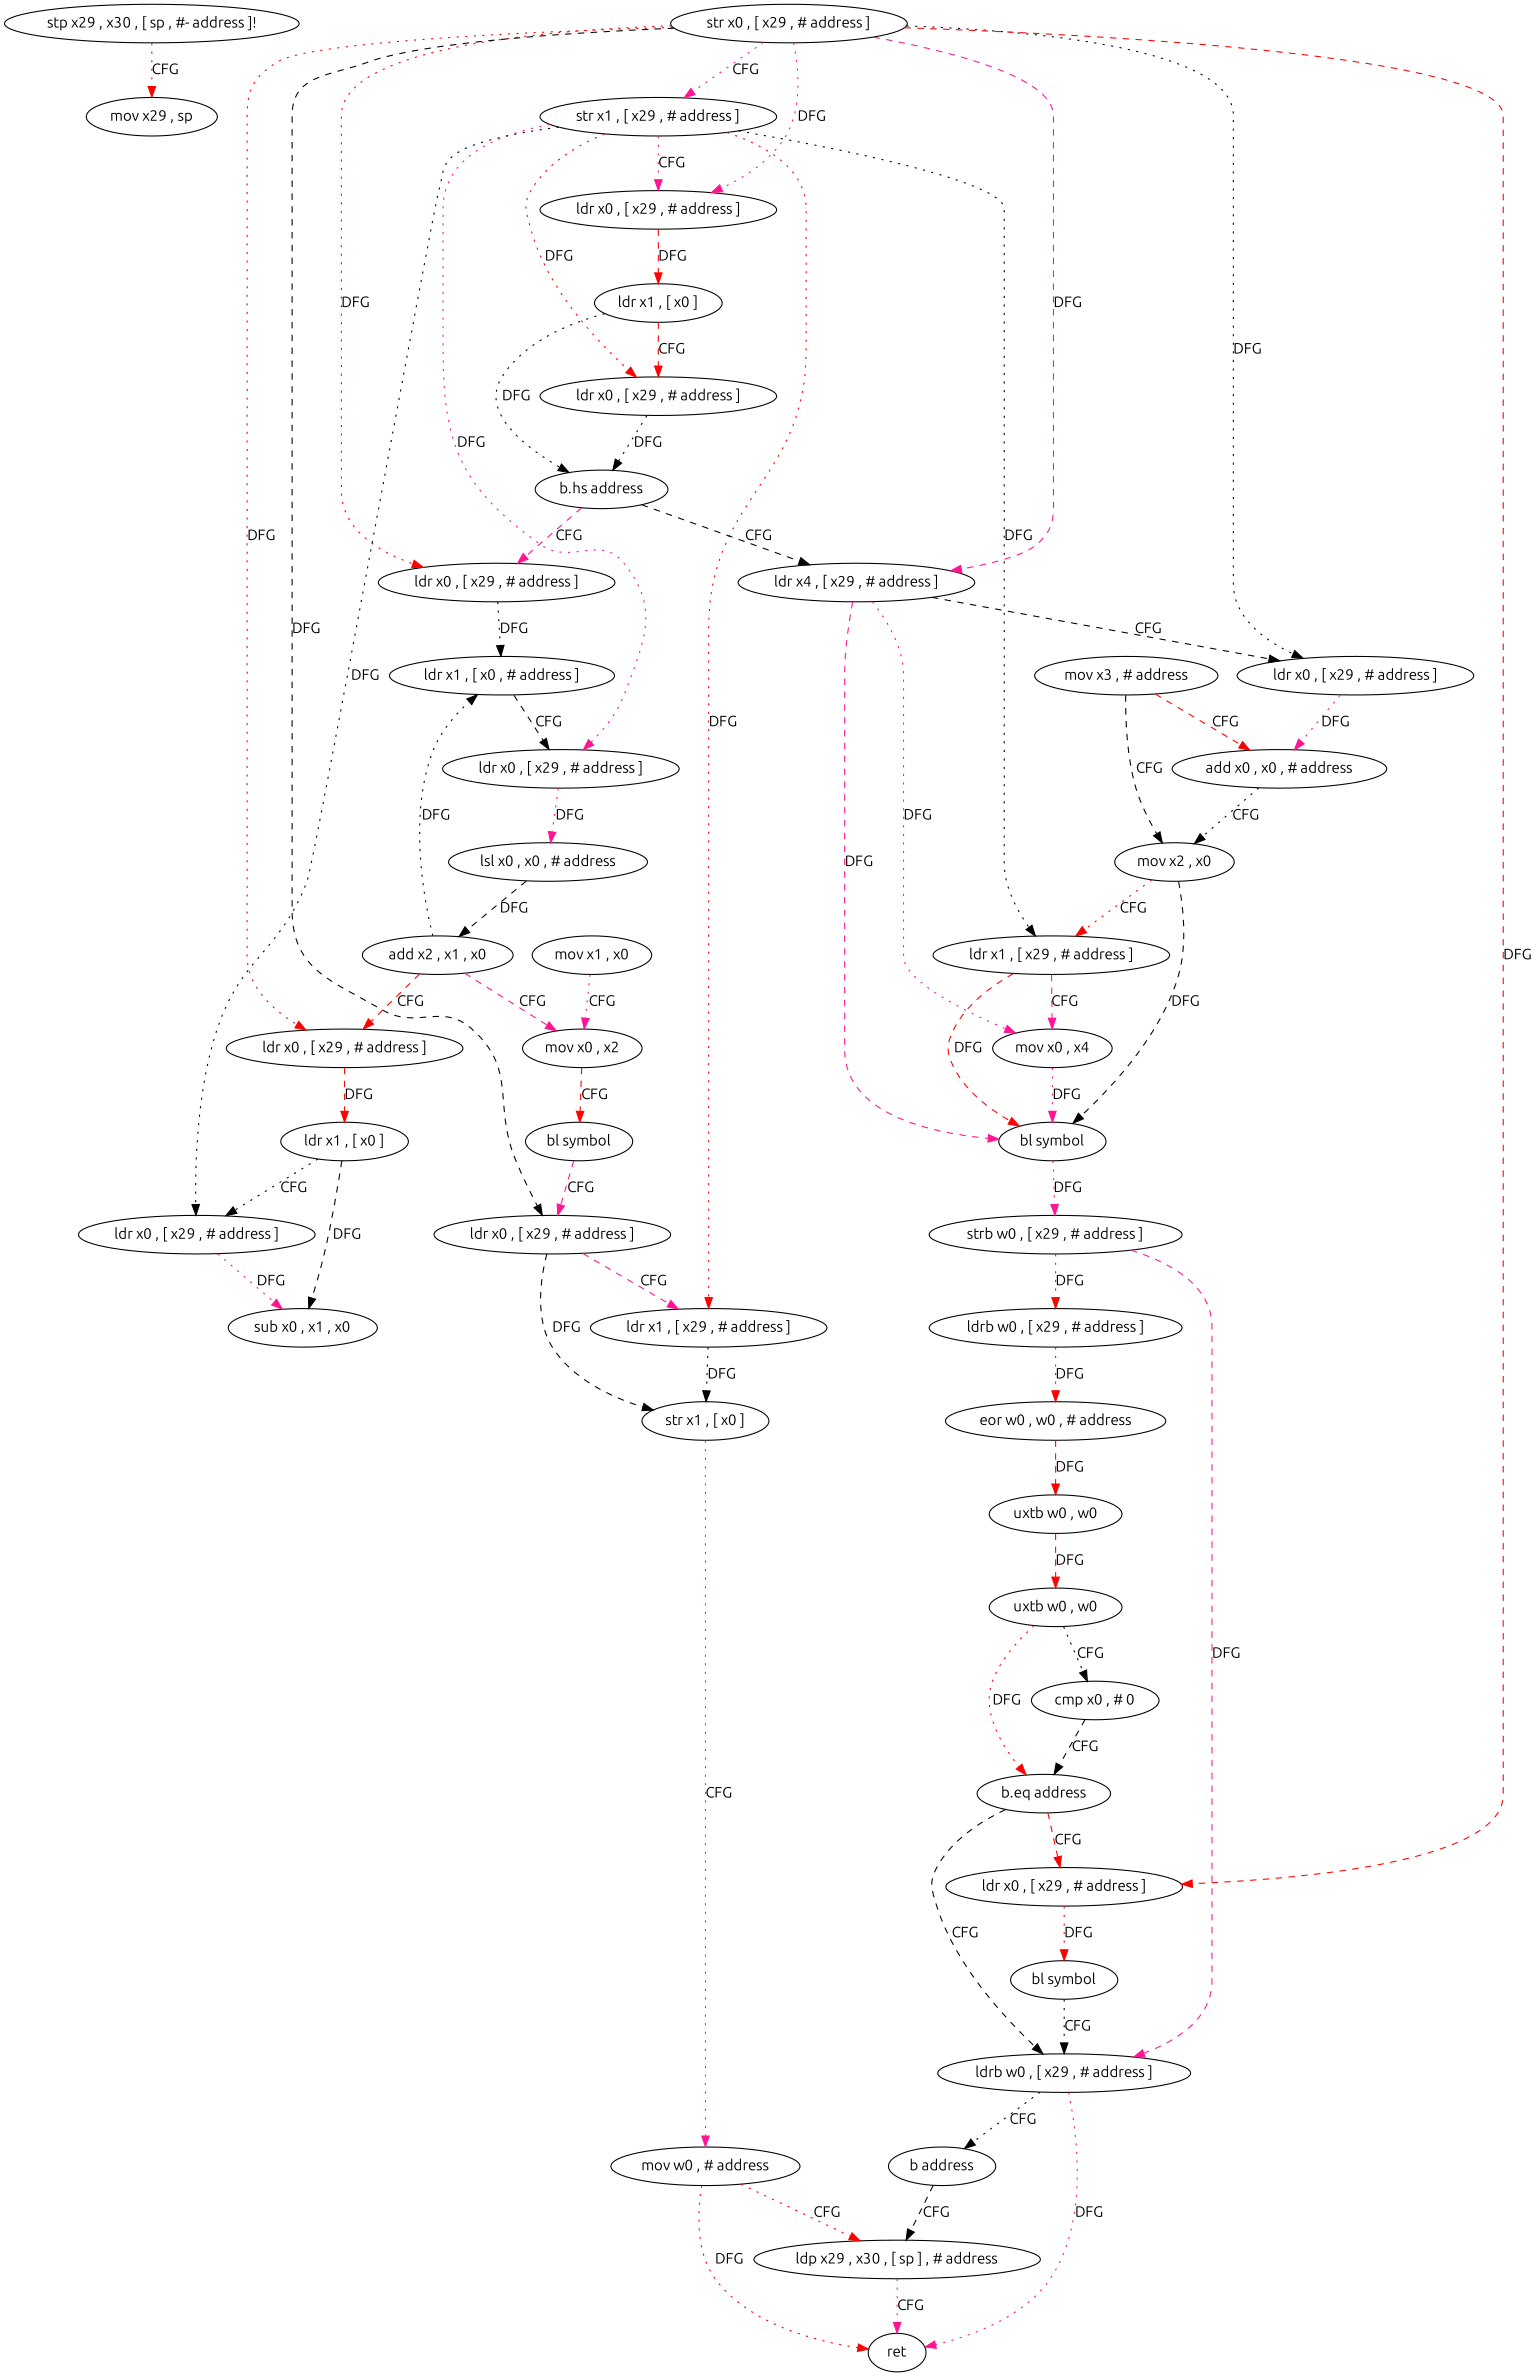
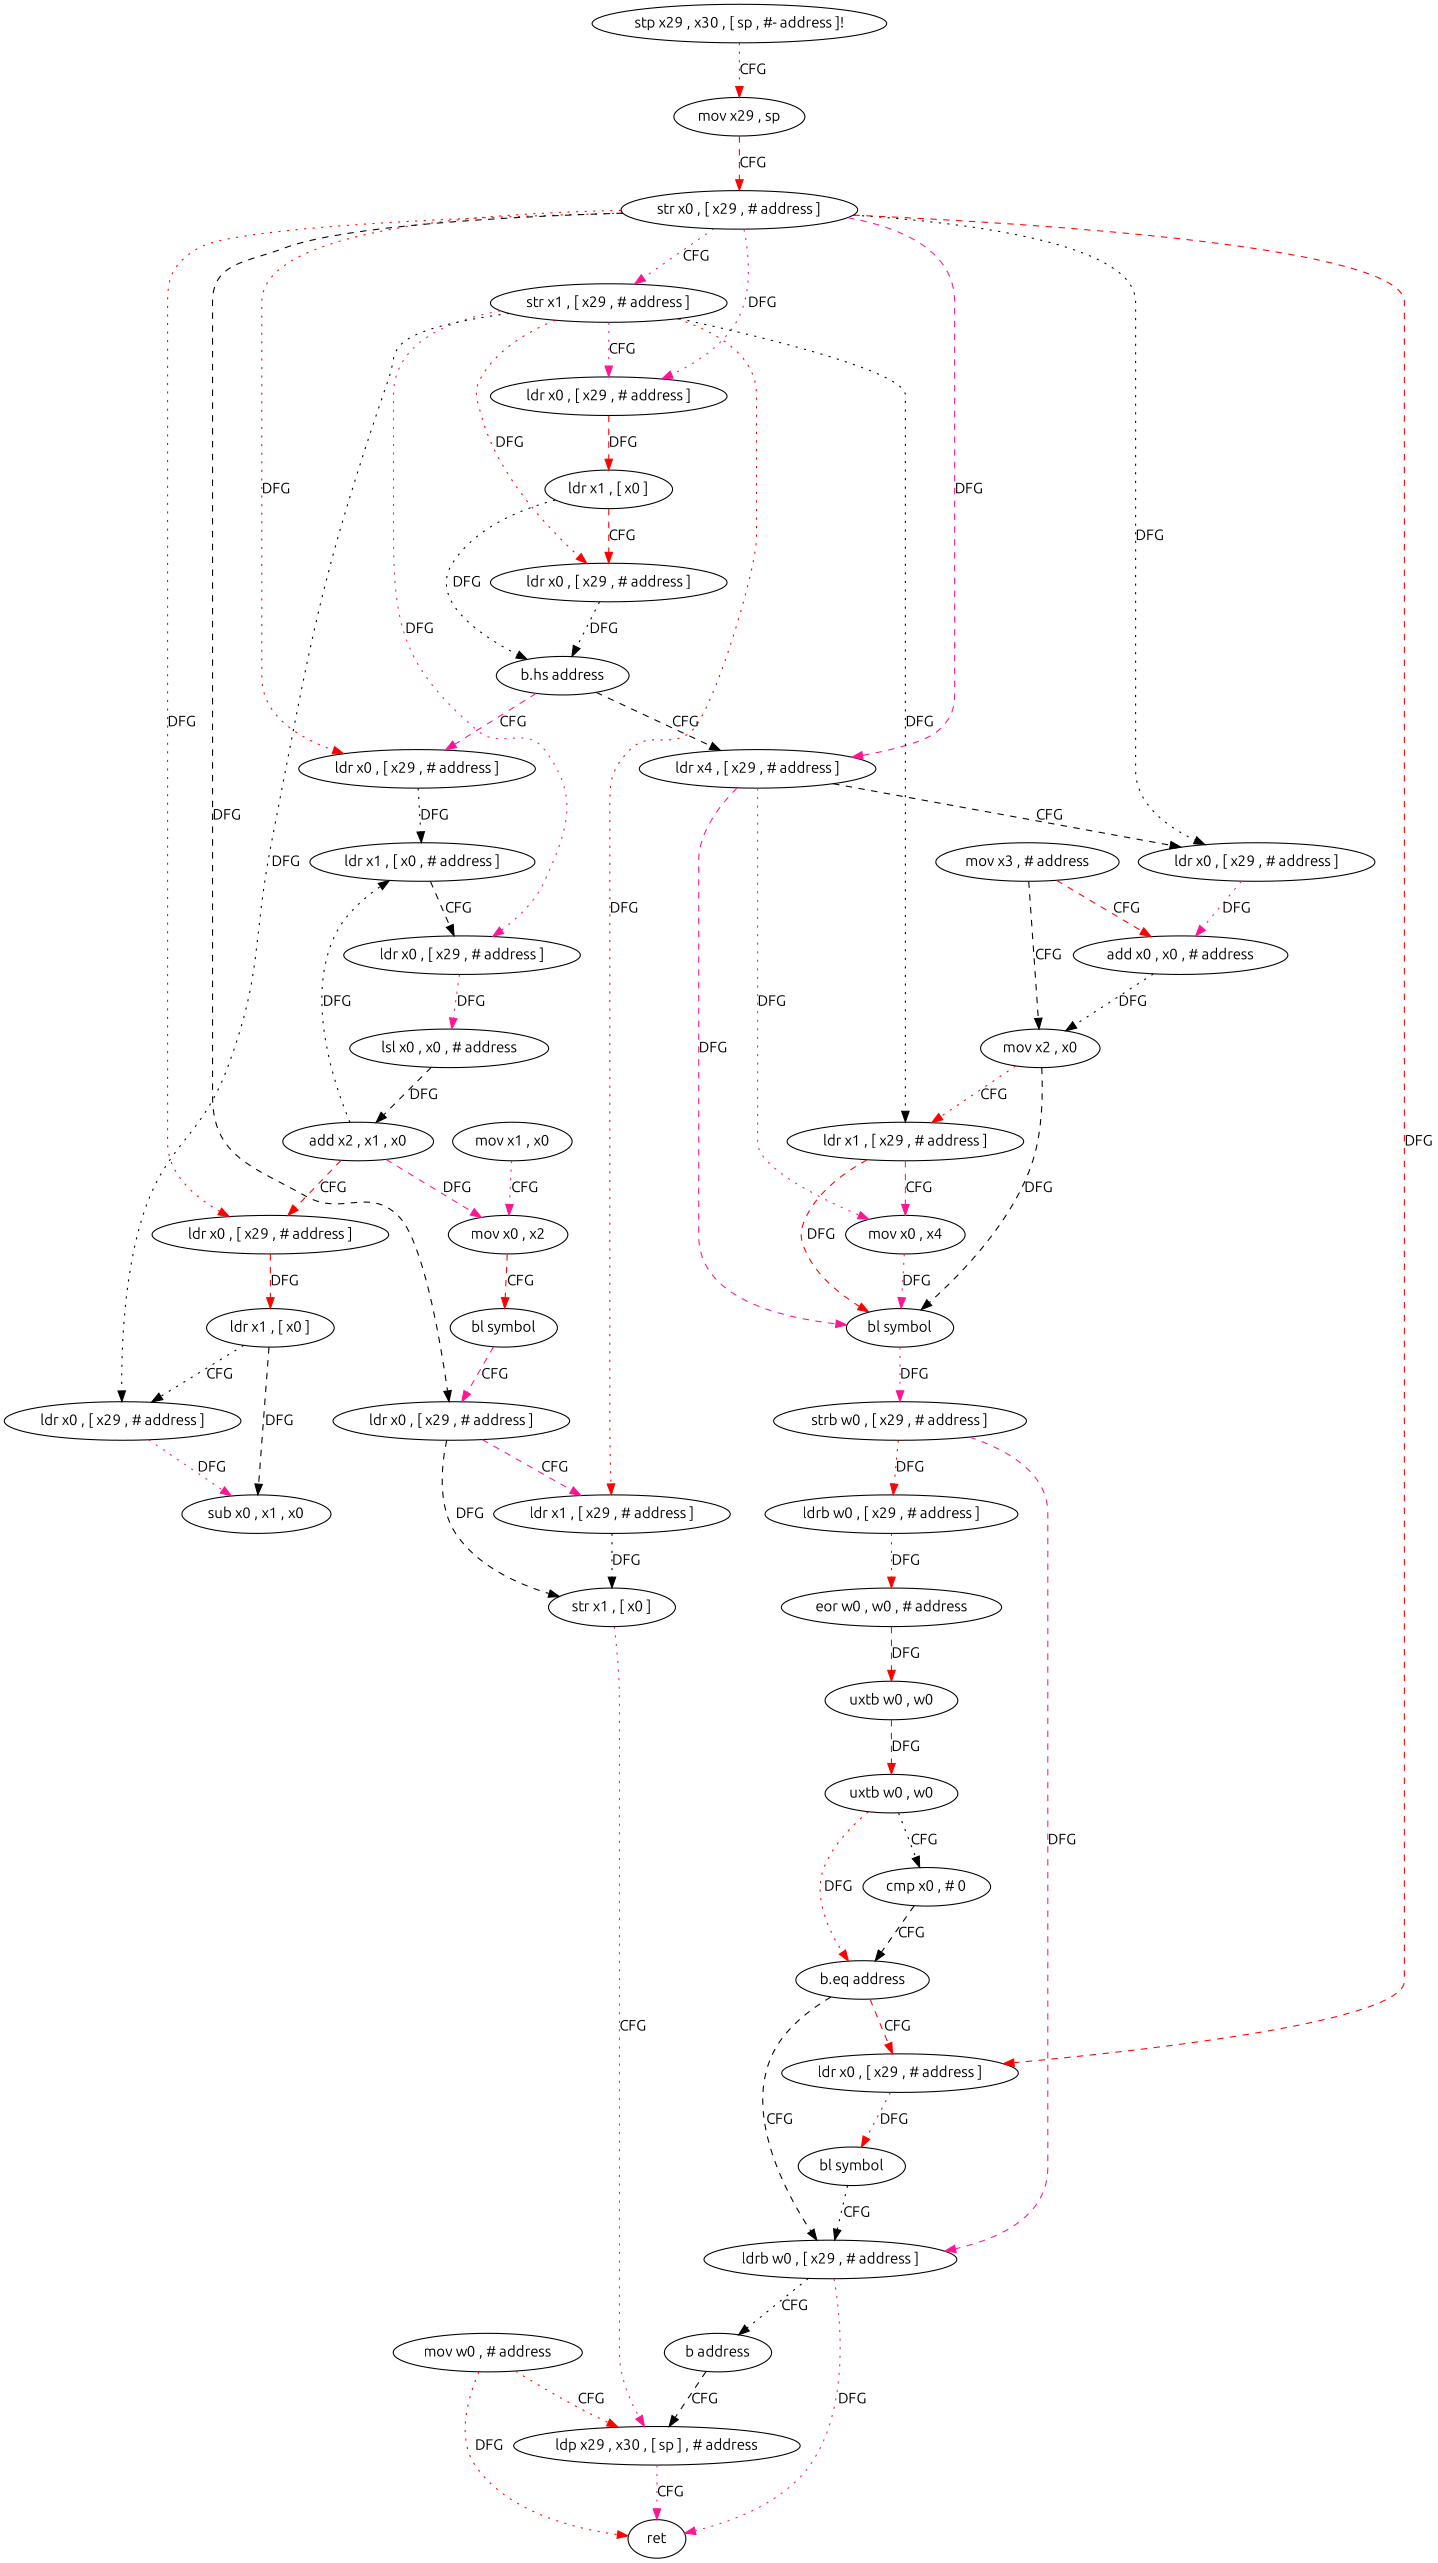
edge "mov x29 , sp" -> "str x0 , [ x29 , # address ]": added, label "CFG"
edge "add x0 , x0 , # address" -> "mov x2 , x0": label "CFG" -> "DFG"
edge "add x2 , x1 , x0" -> "mov x0 , x2": label "CFG" -> "DFG"
edge "str x1 , [ x0 ]" -> "mov w0 , # address": now "str x1 , [ x0 ]" -> "ldp x29 , x30 , [ sp ] , # address"
